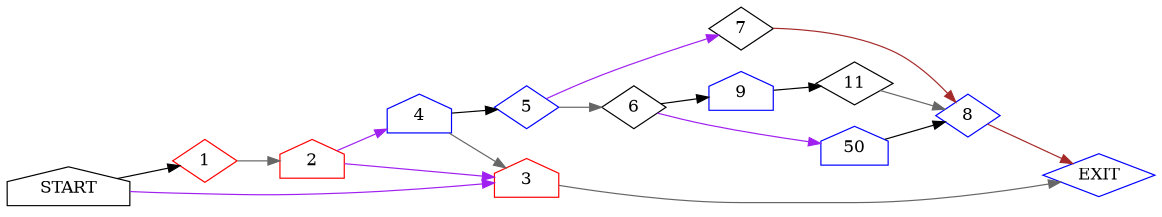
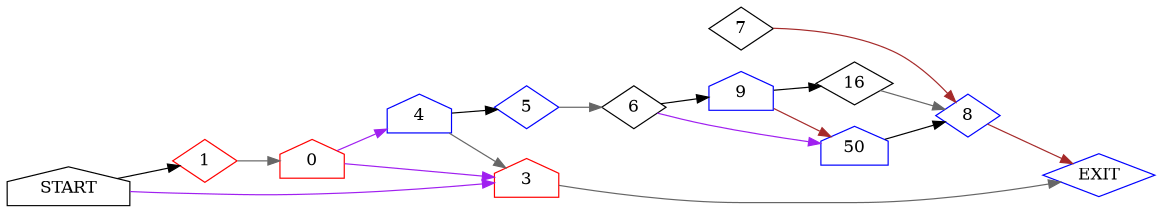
edge "5" -> "7": removed
node "11": label "11" -> "16"
edge "9" -> "50": added
node "2": label "2" -> "0"
